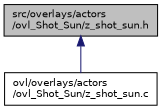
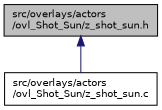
node "ovl/overlays/actors /ovl_Shot_Sun/z_shot_sun.c": label "ovl/overlays/actors /ovl_Shot_Sun/z_shot_sun.c" -> "src/overlays/actors /ovl_Shot_Sun/z_shot_sun.c"
